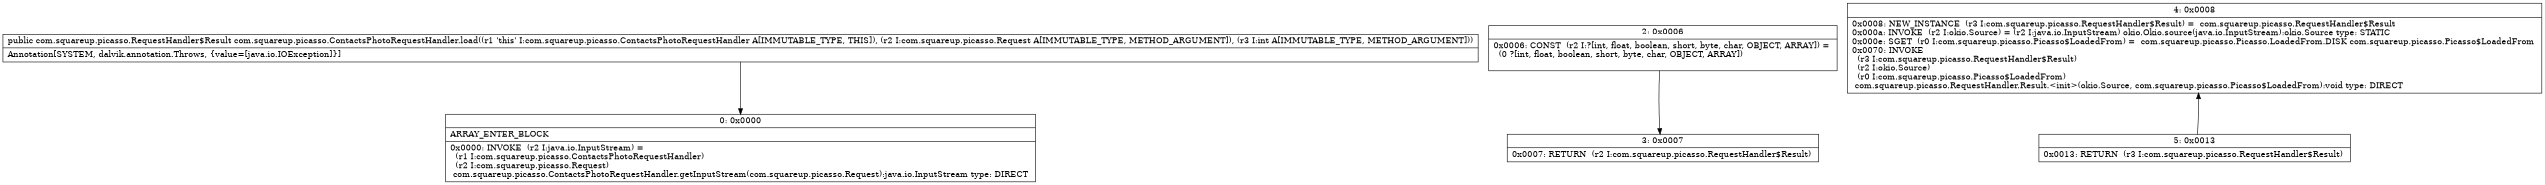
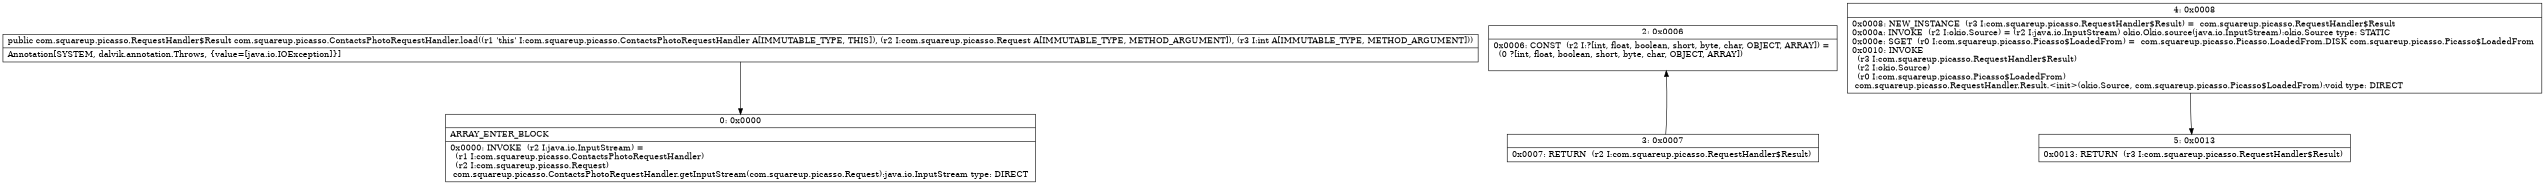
node "4: 0x0008": text "0x0070: INVOKE" -> "0x0010: INVOKE"
edge "2: 0x0006" -> "3: 0x0007": reversed
edge "5: 0x0013" -> "4: 0x0008": reversed
